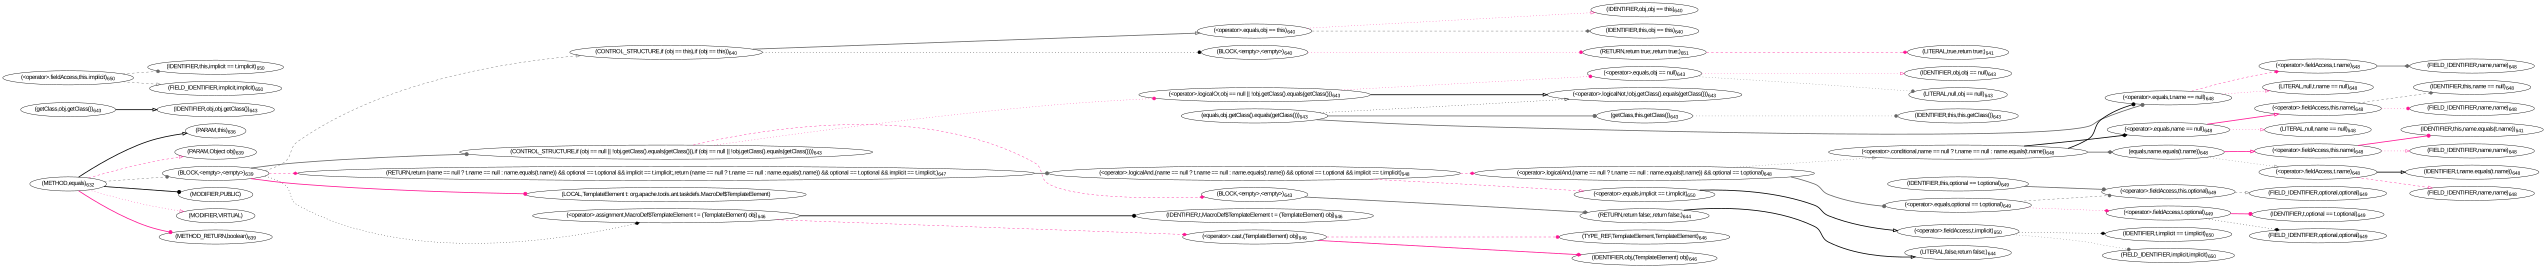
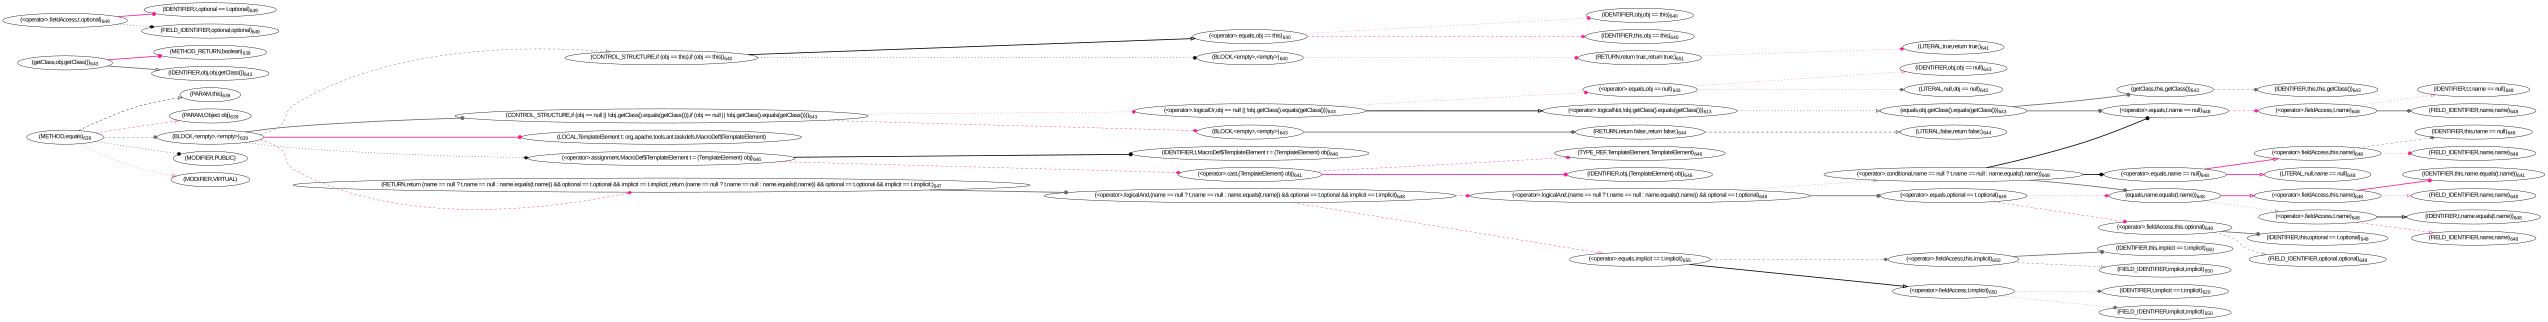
edge "(<operator>.equals,obj == this)" -> "(IDENTIFIER,obj,obj == this)": arrowhead onormal -> dot
edge "(<operator>.equals,obj == this)" -> "(IDENTIFIER,this,obj == this)": color gray40 -> deeppink
edge "(CONTROL_STRUCTURE,if (obj == this),if (obj == this))" -> "(<operator>.equals,obj == this)": color gray40 -> black
edge "(RETURN,return true;,return true;)" -> "(LITERAL,true,return true;)": style dashed -> dotted
edge "(<operator>.fieldAccess,this.implicit)" -> "(IDENTIFIER,this,implicit == t.implicit)": style dashed -> bold
edge "(<operator>.equals,obj == null)" -> "(LITERAL,null,obj == null)": arrowhead dot -> diamond
node "(LITERAL,null,t.name == null)": removed
node "(IDENTIFIER,t,t.name == null)": added
node "(<operator>.logicalNot,!obj.getClass().equals(getClass()))": text "643" -> "613"
edge "(equals,obj.getClass().equals(getClass()))" -> "(<operator>.logicalNot,!obj.getClass().equals(getClass()))": reversed
edge "(getClass,obj.getClass())" -> "(IDENTIFIER,obj,obj.getClass())": color black -> gray40
edge "(getClass,this.getClass())" -> "(IDENTIFIER,this,this.getClass())": style dotted -> dashed
node "(PARAM,this)": text "636" -> "639"
edge "(<operator>.equals,name == null)" -> "(LITERAL,null,name == null)": style dotted -> bold
edge "(METHOD,equals)" -> "(PARAM,this)": style bold -> dashed
node "(METHOD,equals)": text "632" -> "639"
edge "(IDENTIFIER,this,optional == t.optional)" -> "(<operator>.fieldAccess,this.optional)": reversed
edge "(METHOD,equals)" -> "(MODIFIER,PUBLIC)": style bold -> dotted
node "(<operator>.equals,implicit == t.implicit)": text "650" -> "655"
edge "(<operator>.equals,optional == t.optional)" -> "(<operator>.fieldAccess,this.optional)": color gray40 -> deeppink
edge "(<operator>.equals,optional == t.optional)" -> "(<operator>.fieldAccess,t.optional)": now "(<operator>.equals,optional == t.optional)" -> "(equals,name.equals(t.name))"
node "(<operator>.fieldAccess,t.optional)": text "449" -> "649"
edge "(METHOD,equals)" -> "(METHOD_RETURN,boolean)": now "(getClass,obj.getClass())" -> "(METHOD_RETURN,boolean)"
edge "(RETURN,return false;,return false;)" -> "(LITERAL,false,return false;)": style bold -> dashed
edge "(<operator>.fieldAccess,t.implicit)" -> "(IDENTIFIER,t,implicit == t.implicit)": color black -> gray40
node "(IDENTIFIER,t,implicit == t.implicit)": text "650" -> "620"
node "(<operator>.cast,(TemplateElement) obj)": text "646" -> "641"
edge "(<operator>.cast,(TemplateElement) obj)" -> "(TYPE_REF,TemplateElement,TemplateElement)": arrowhead dot -> diamond
edge "(<operator>.cast,(TemplateElement) obj)" -> "(IDENTIFIER,obj,(TemplateElement) obj)": arrowhead diamond -> dot
edge "(<operator>.equals,implicit == t.implicit)" -> "(<operator>.fieldAccess,this.implicit)": added
